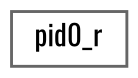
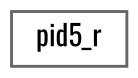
node "pid0_r": label "pid0_r" -> "pid5_r"
